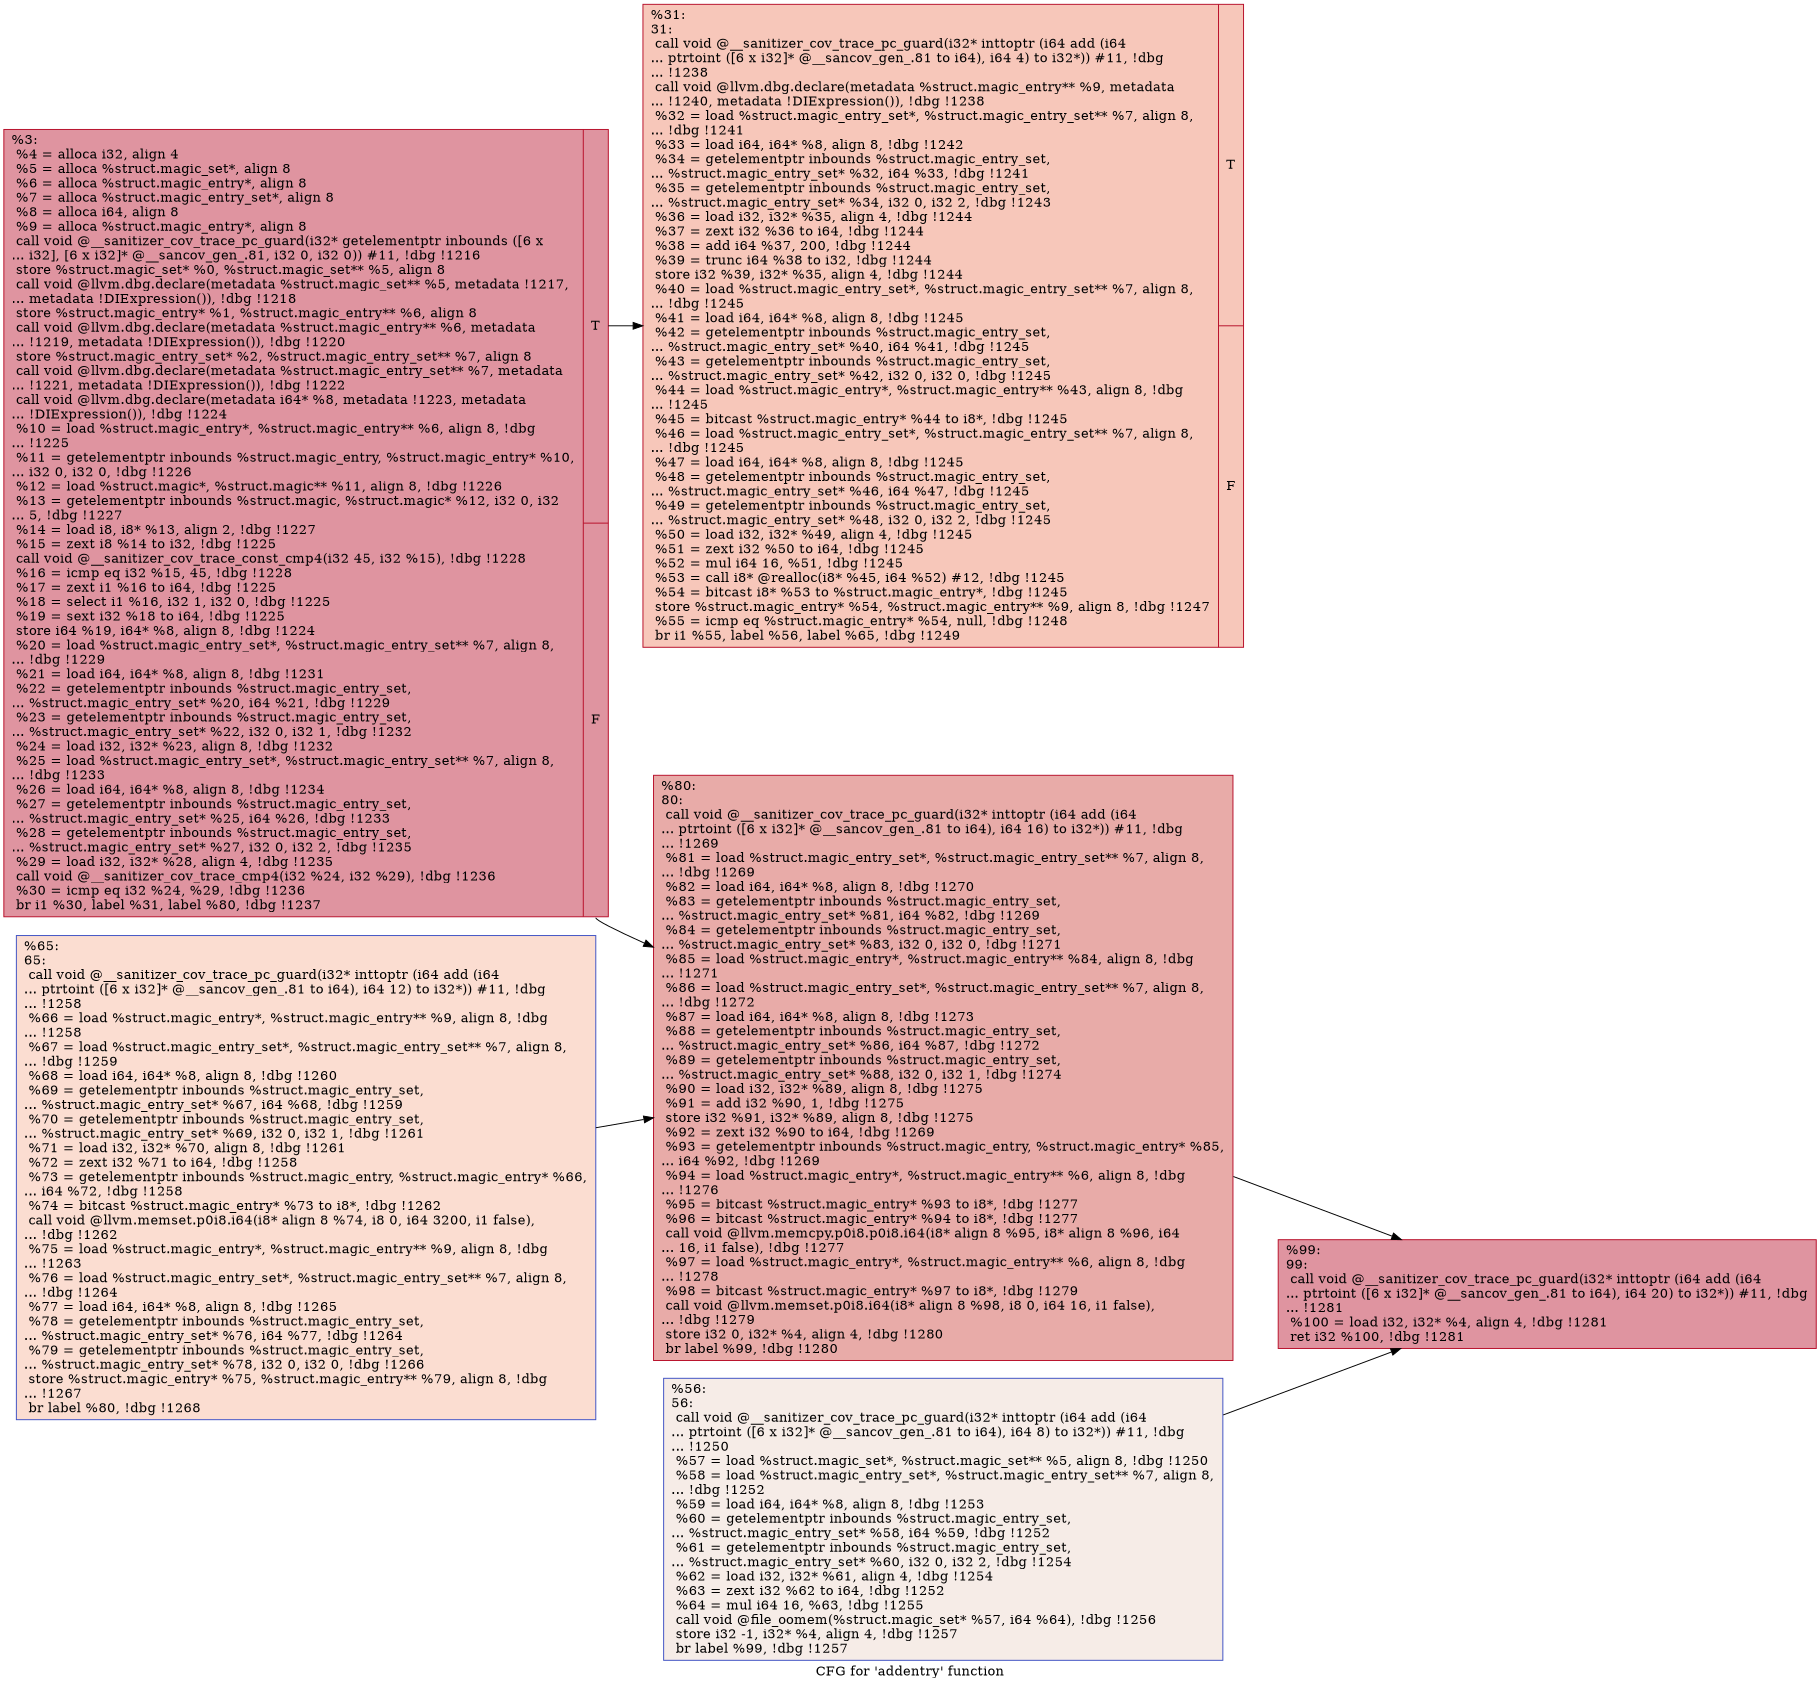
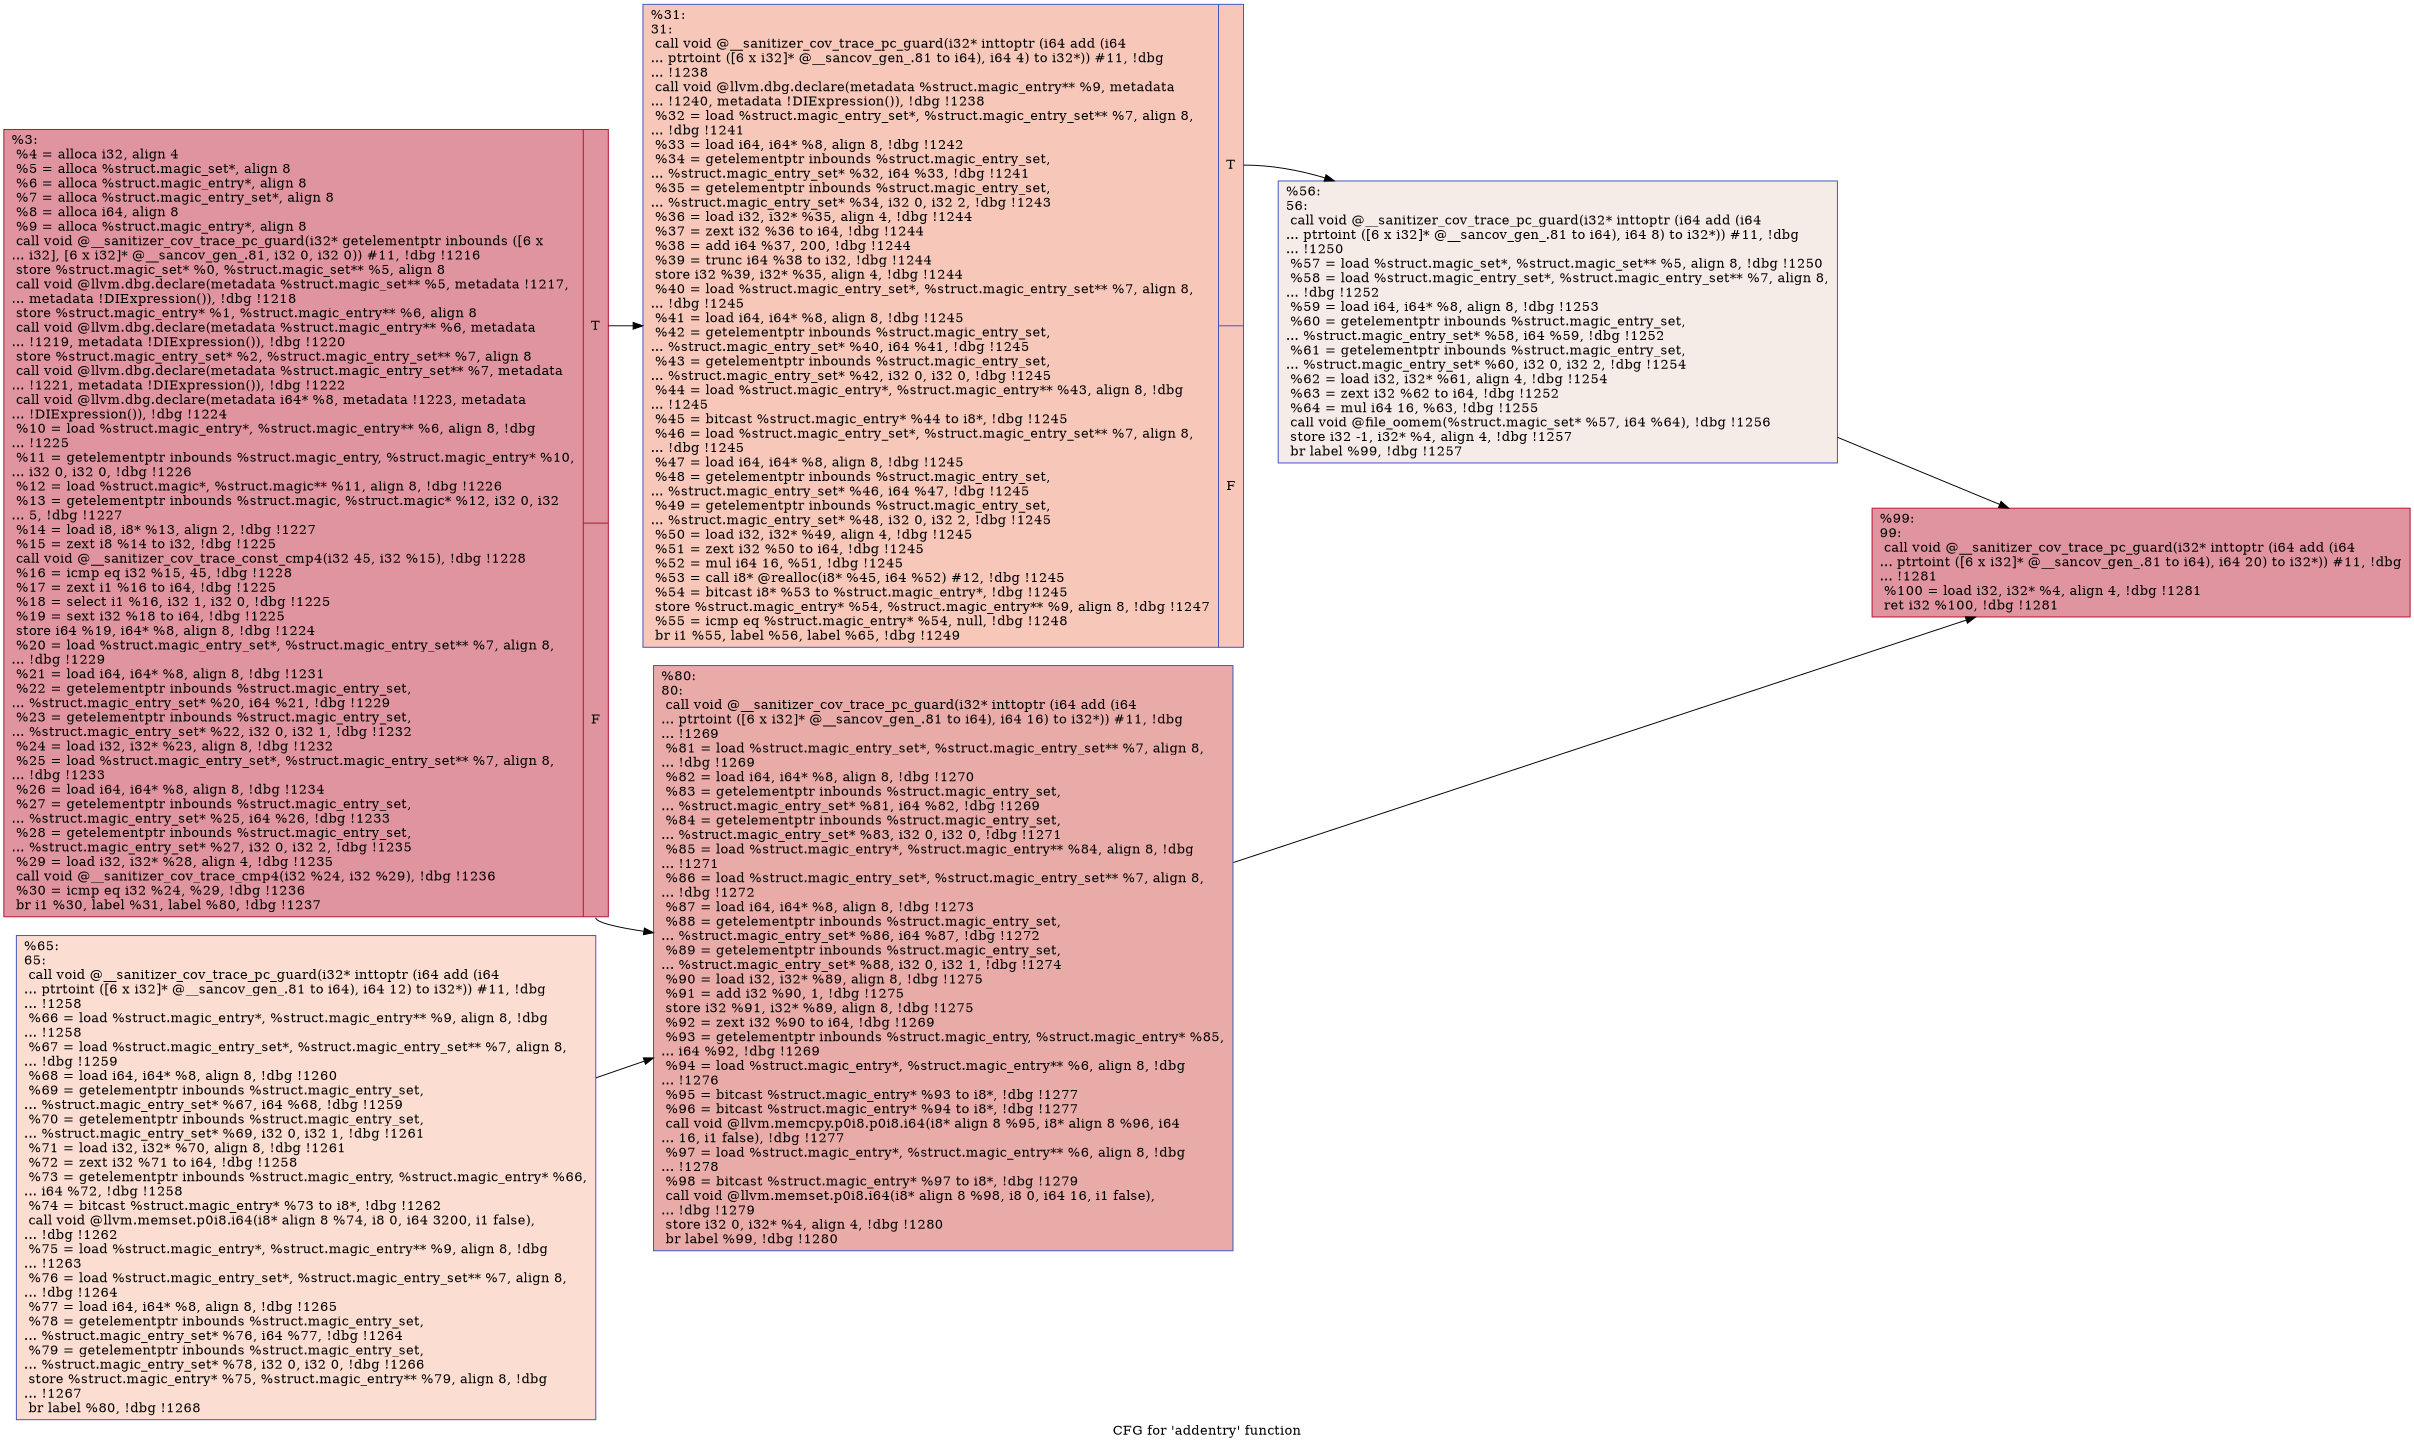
edge "%31:" -> "%56:": added
node "%31:": color #b70d28ff -> #3d50c3ff
node "%80:": color #b70d28ff -> #3d50c3ff
